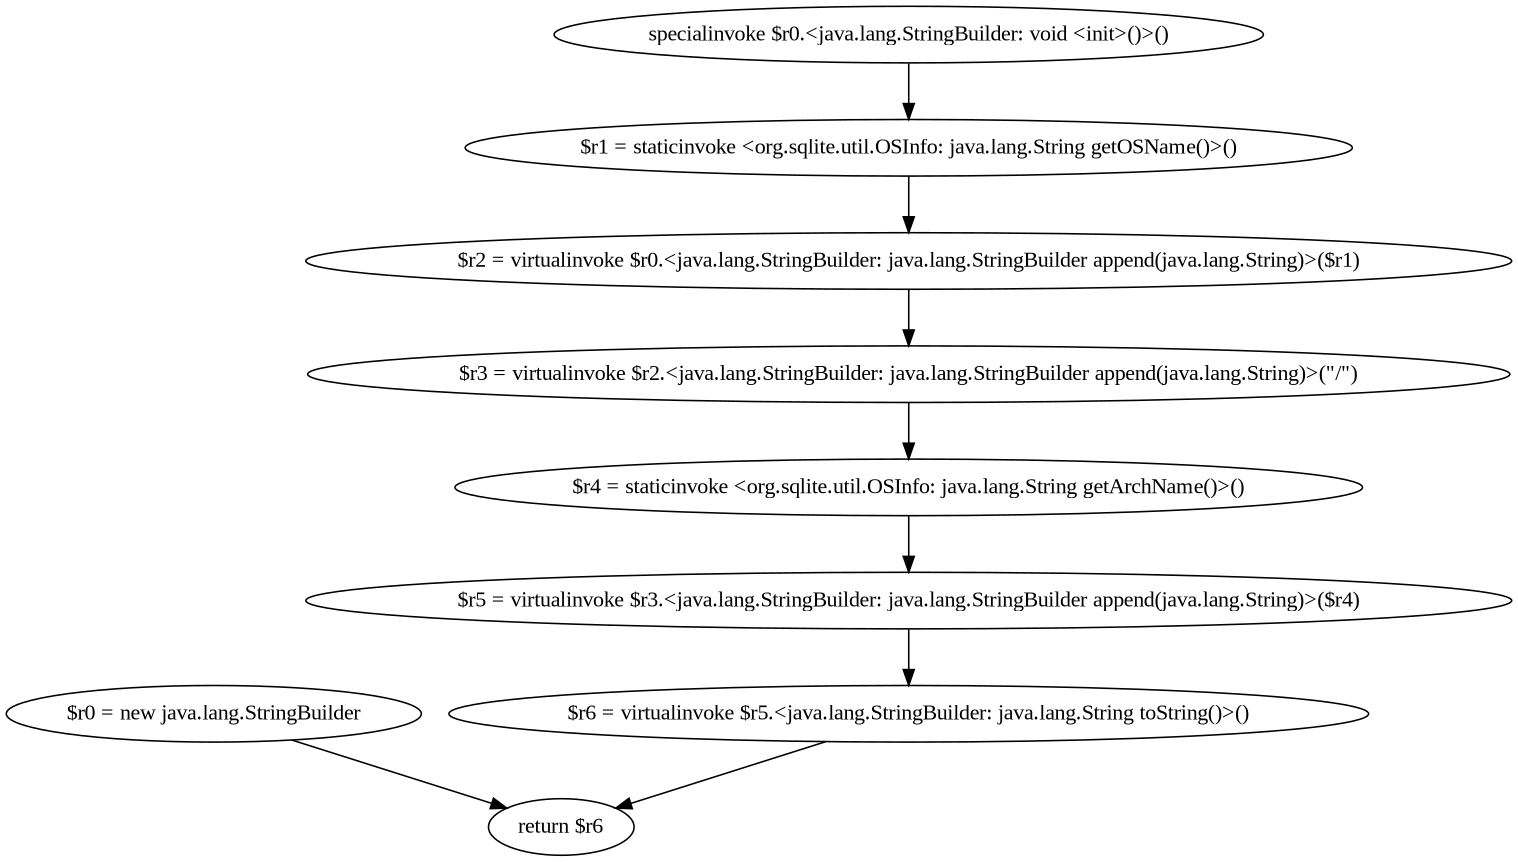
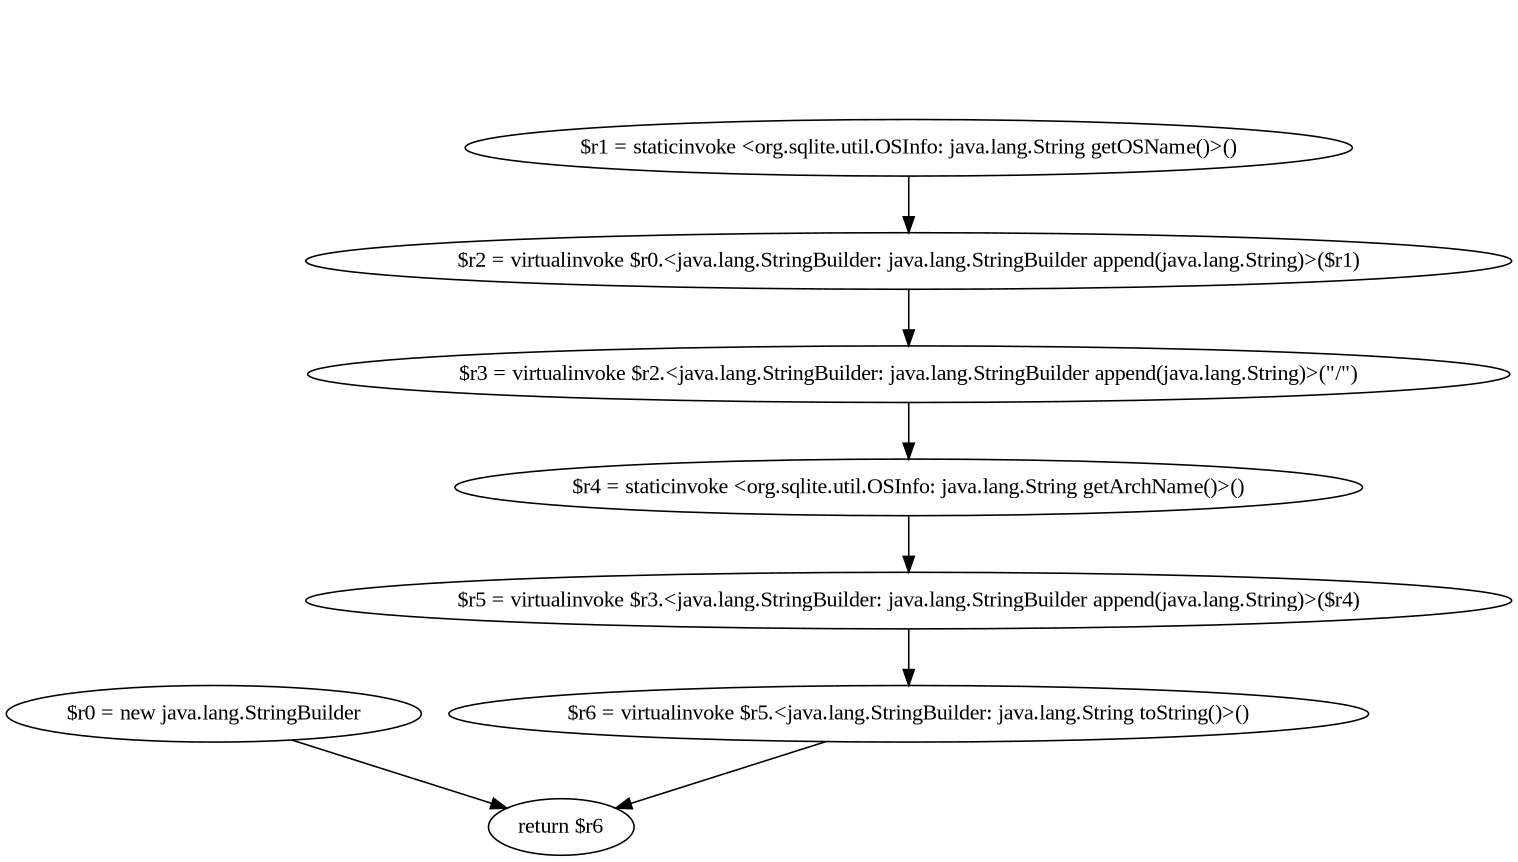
node "specialinvoke $r0.<java.lang.StringBuilder: void <init>()>()": removed
